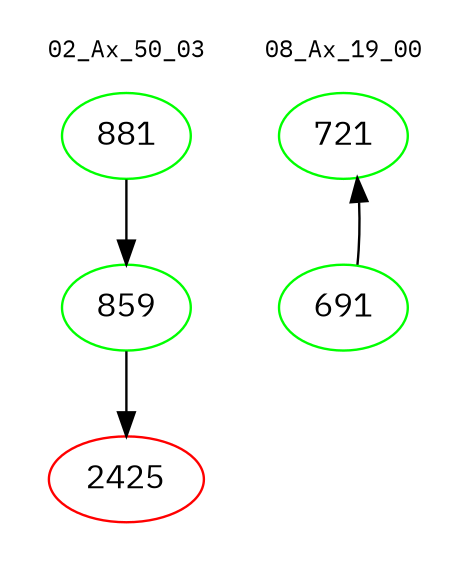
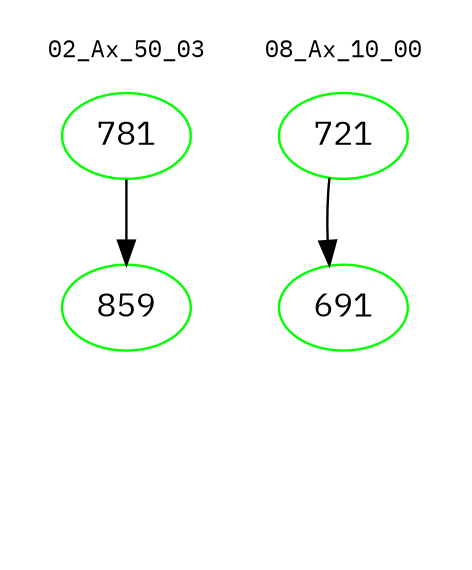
cluster "08_Ax_19_00": label "08_Ax_19_00" -> "08_Ax_10_00"
node "881": label "881" -> "781"
edge "691" -> "721": reversed
node "2425": removed
